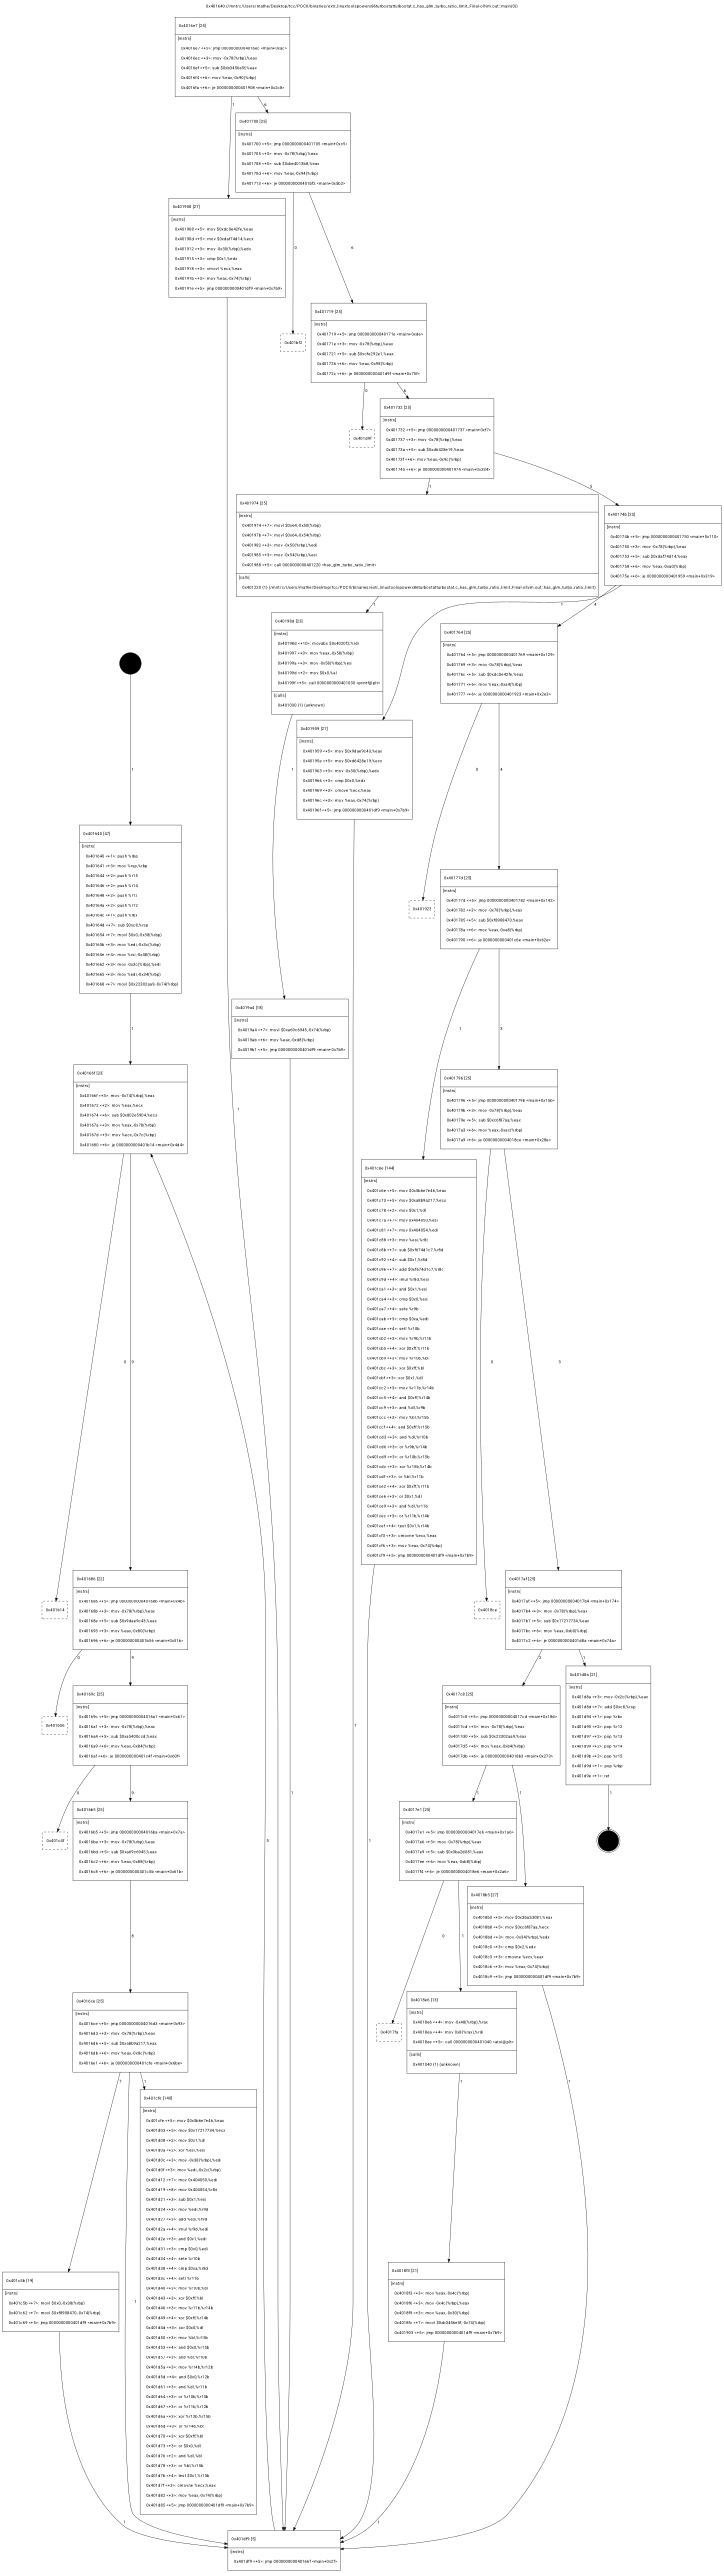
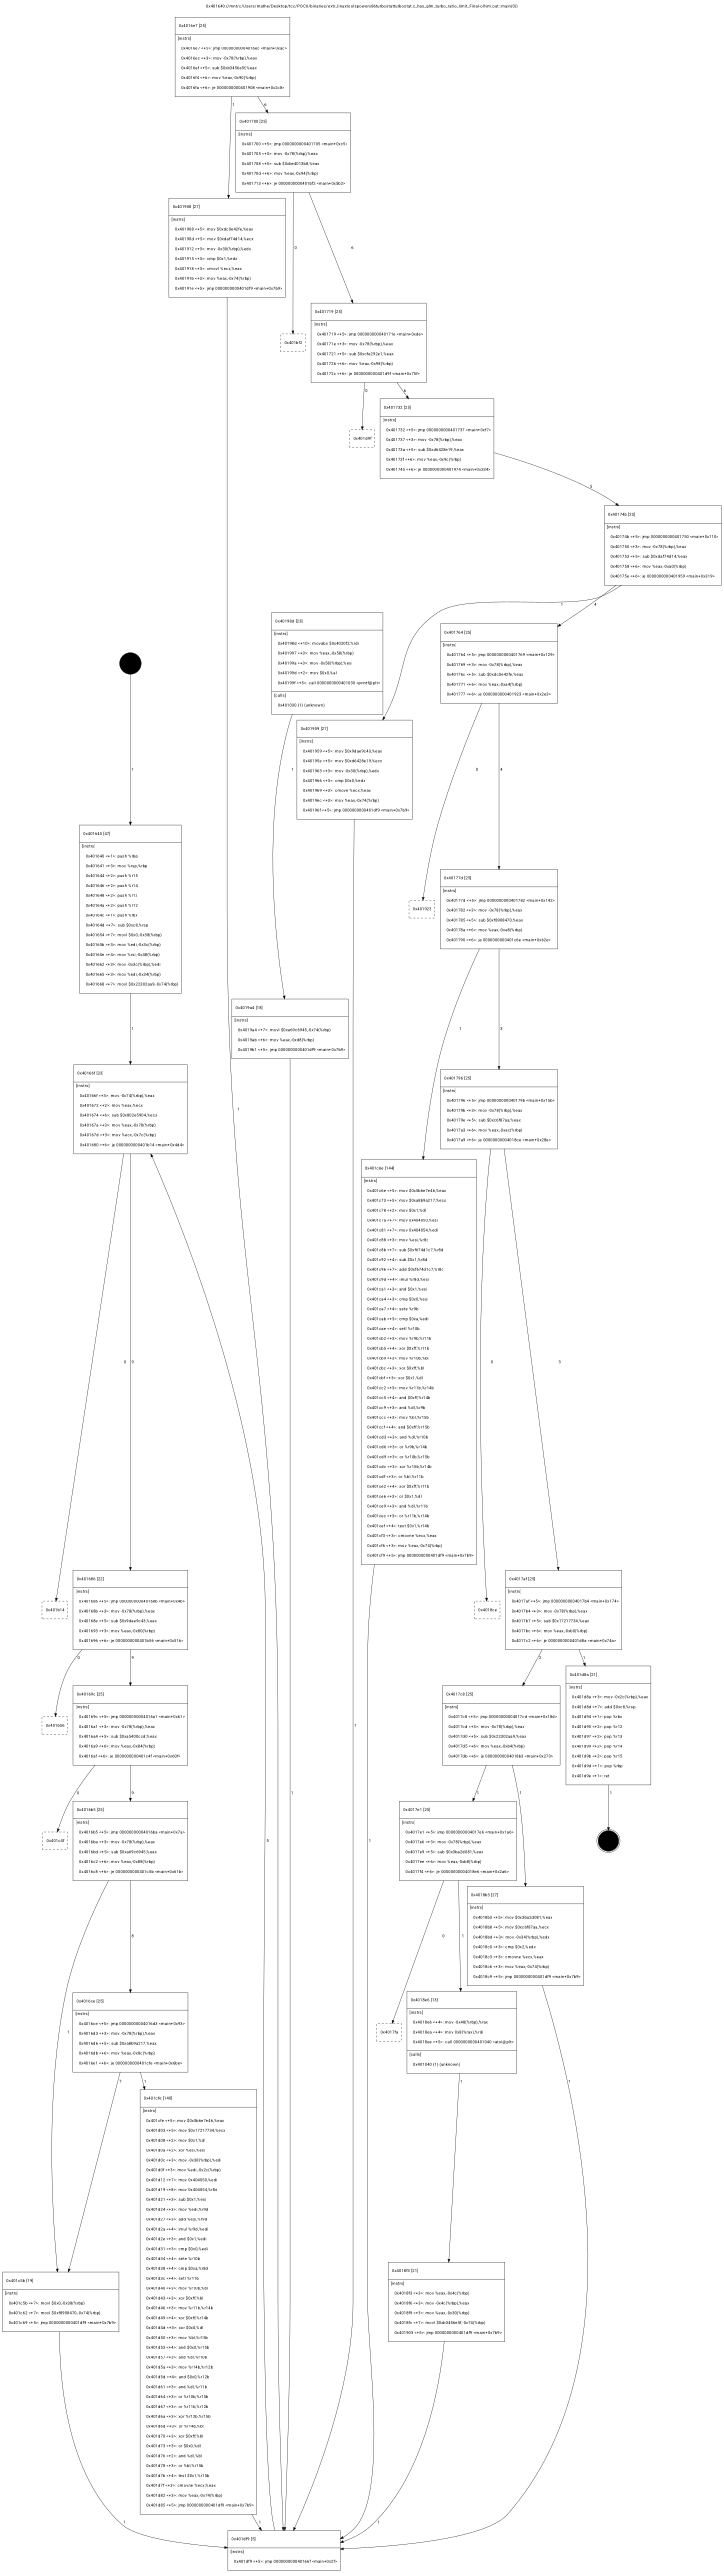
node "0x401974 [25]": removed
edge "0x4016b5 [25]" -> "0x401c5b [19]": added, label "1"
edge "0x4016ce [25]" -> "0x401df9 [5]": now "0x401cfe [140]" -> "0x401df9 [5]"
